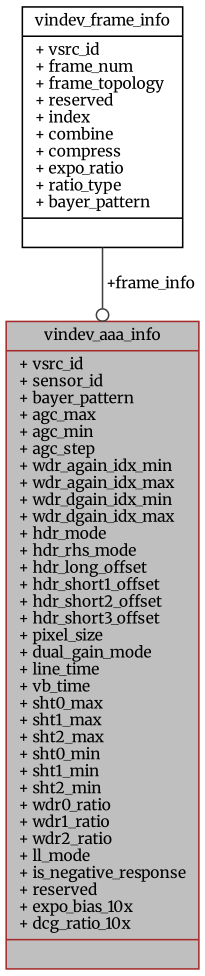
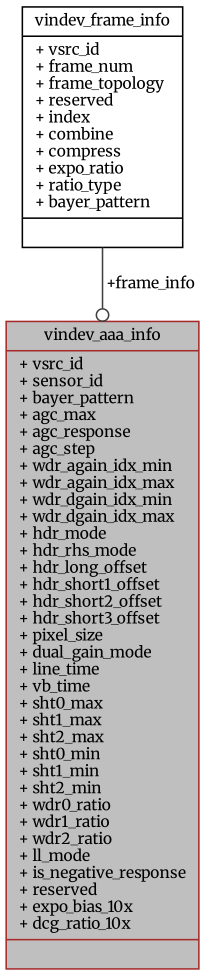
node "vindev_aaa_info": text "+ agc_min" -> "+ agc_response"
